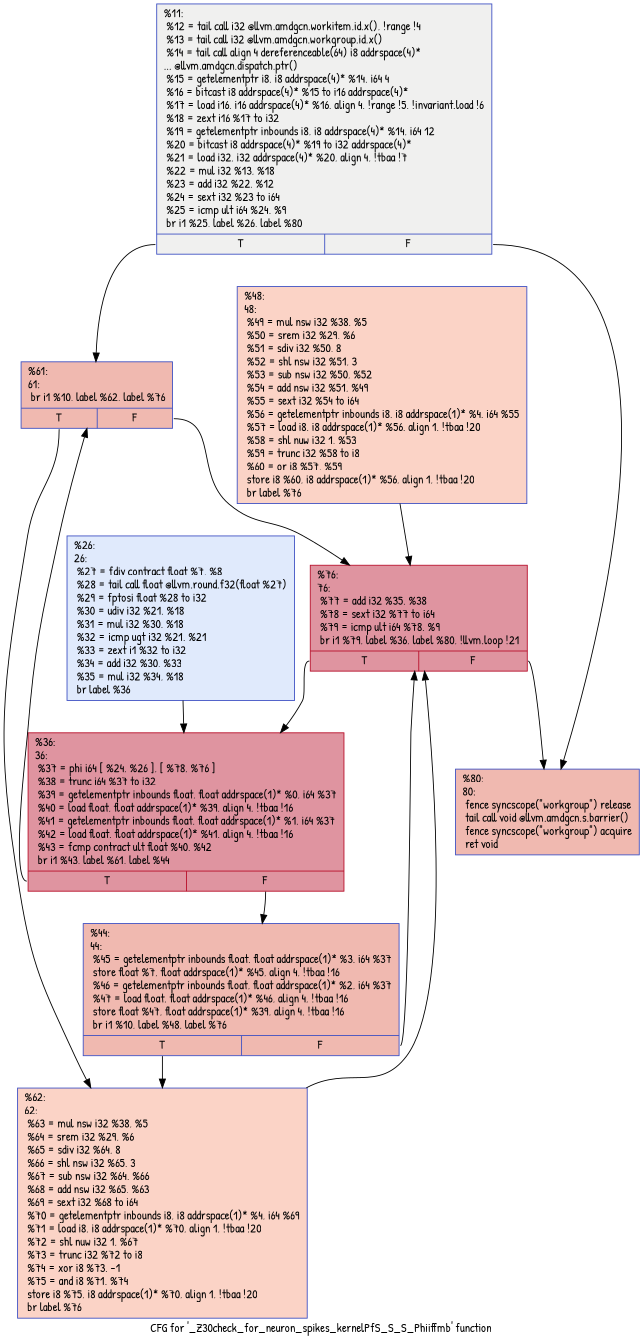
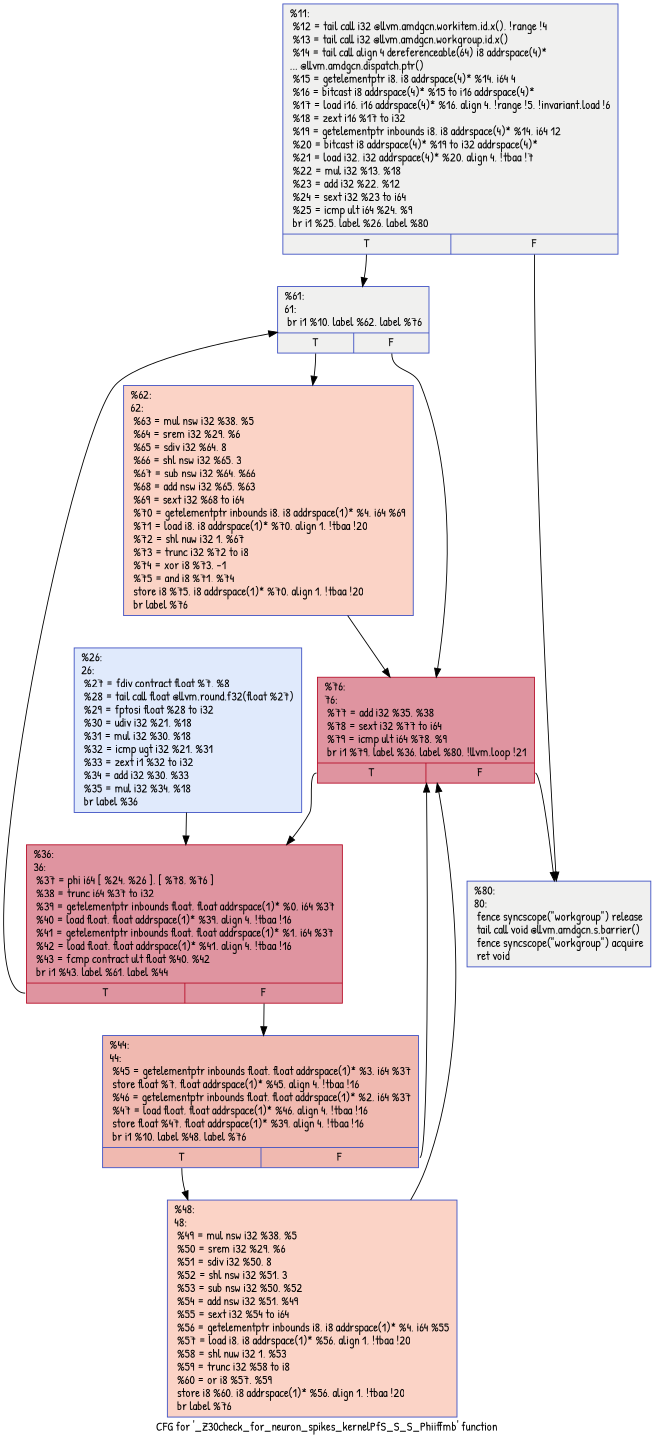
node "%61:": fillcolor #de614d70 -> #dedcdb70
node "%26:": text "%32 = icmp ugt i32 %21, %21" -> "%32 = icmp ugt i32 %21, %31"
node "%80:": fillcolor #de614d70 -> #dedcdb70
edge "%44:" -> "%62:": now "%44:" -> "%48:"
